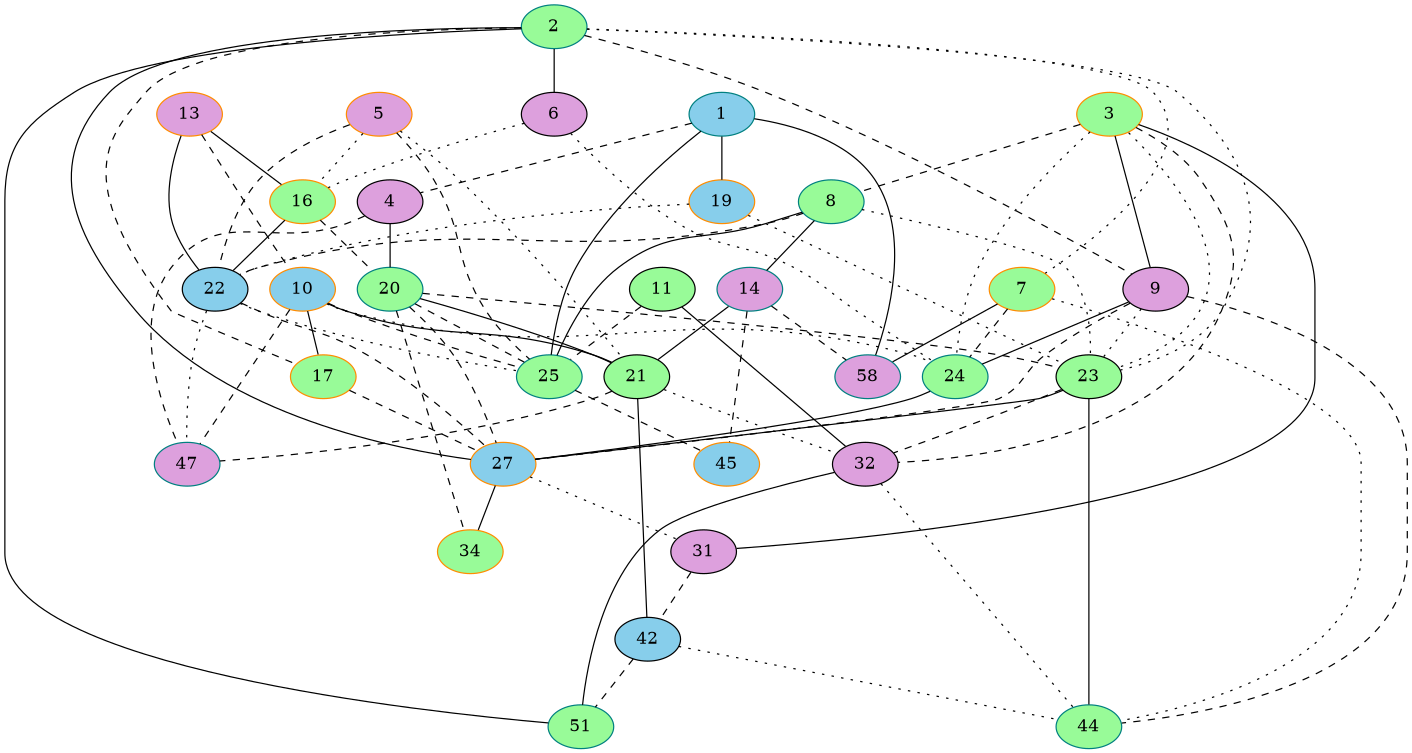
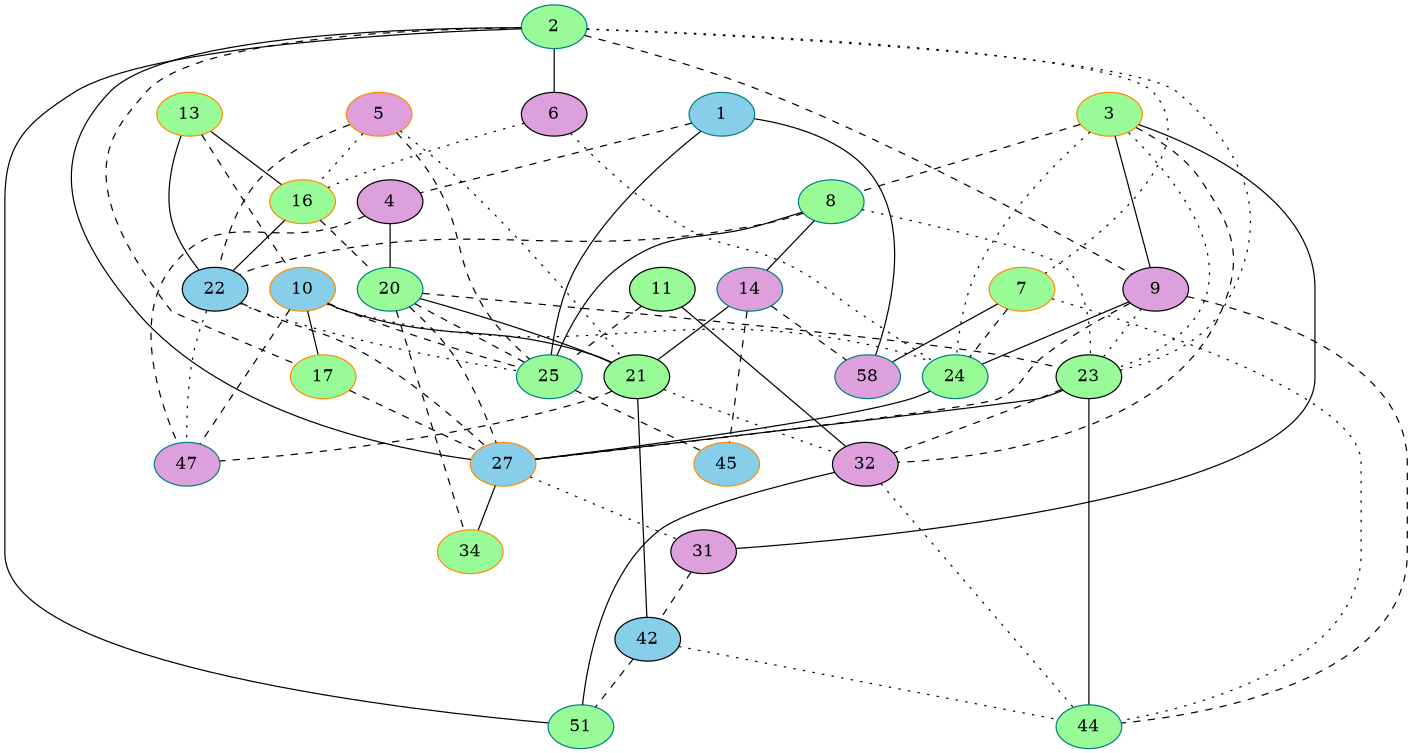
node "13": fillcolor plum -> palegreen
node "19": removed
